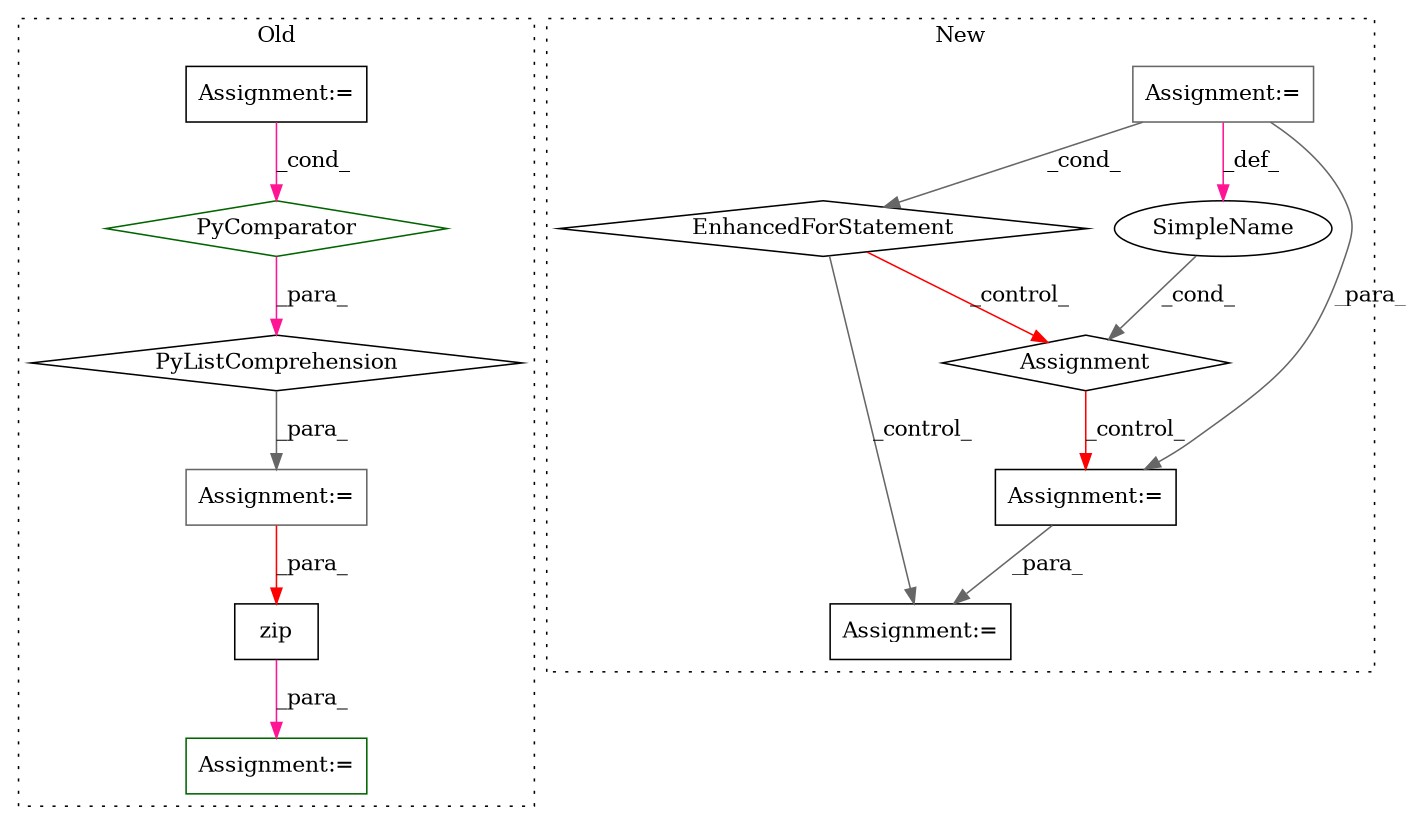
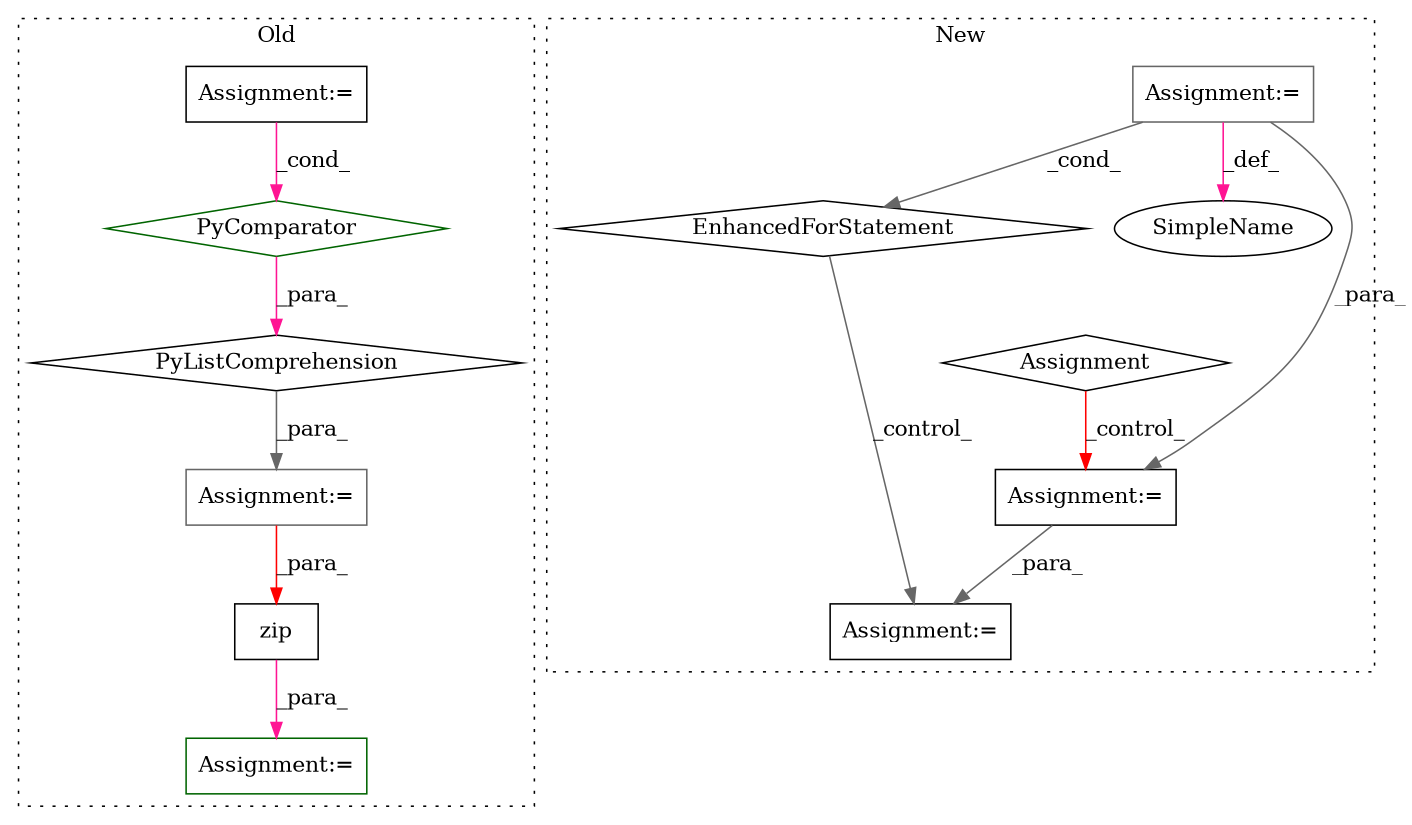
edge "SimpleName" -> "Assignment": removed, label "_cond_"
edge "EnhancedForStatement" -> "Assignment": removed, label "_control_"
